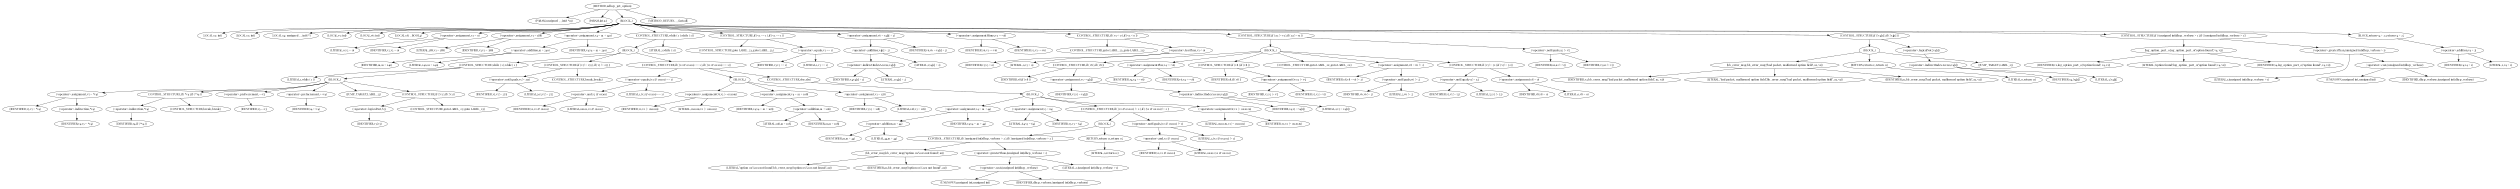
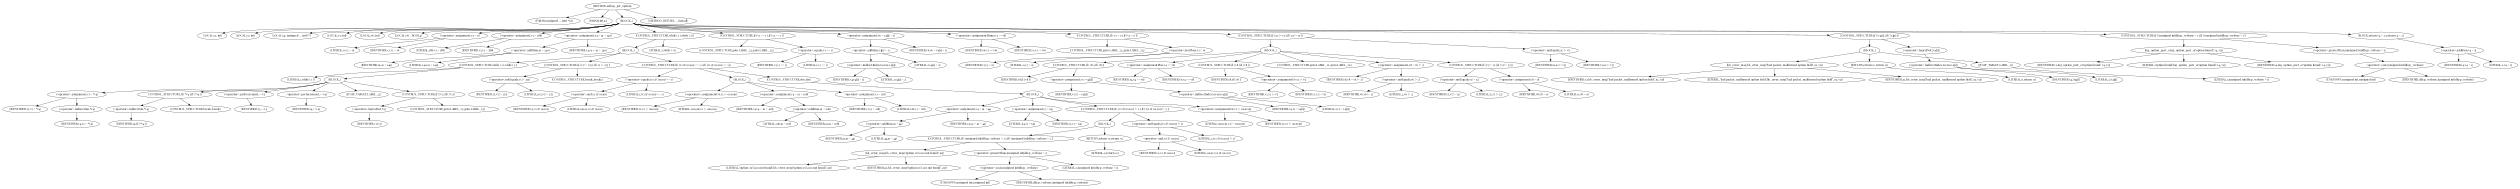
edge "(<operator>.greaterThan,(unsigned int)dhcp_verbose > 1)" -> "(LITERAL,1,(unsigned int)dhcp_verbose > 1)": now "(JUMP_TARGET,LABEL_23)" -> "(LITERAL,1,(unsigned int)dhcp_verbose > 1)"
